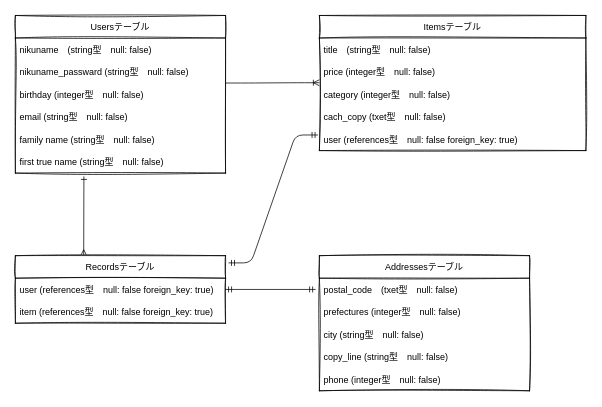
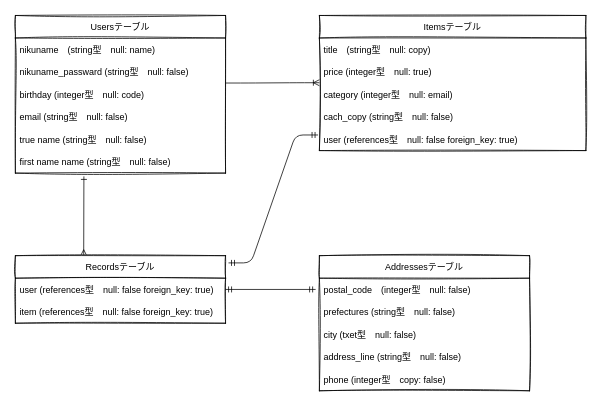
node "nikuname (string型 null: false)": label "nikuname (string型 null: false)" -> "nikuname (string型 null: name)"
node "title (string型 null: false)": label "title (string型 null: false)" -> "title (string型 null: copy)"
node "price (integer型 null: false)": label "price (integer型 null: false)" -> "price (integer型 null: true)"
node "birthday (integer型 null: false)": label "birthday (integer型 null: false)" -> "birthday (integer型 null: code)"
node "category (integer型 null: false)": label "category (integer型 null: false)" -> "category (integer型 null: email)"
node "cach_copy (txet型 null: false)": label "cach_copy (txet型 null: false)" -> "cach_copy (string型 null: false)"
node "family name (string型 null: false)": label "family name (string型 null: false)" -> "true name (string型 null: false)"
node "first true name (string型 null: false)": label "first true name (string型 null: false)" -> "first name name (string型 null: false)"
node "postal_code (txet型 null: false)": label "postal_code (txet型 null: false)" -> "postal_code (integer型 null: false)"
node "prefectures (integer型 null: false)": label "prefectures (integer型 null: false)" -> "prefectures (string型 null: false)"
node "city (string型 null: false)": label "city (string型 null: false)" -> "city (txet型 null: false)"
node "copy_line (string型 null: false)": label "copy_line (string型 null: false)" -> "address_line (string型 null: false)"
node "phone (integer型 null: false)": label "phone (integer型 null: false)" -> "phone (integer型 copy: false)"
